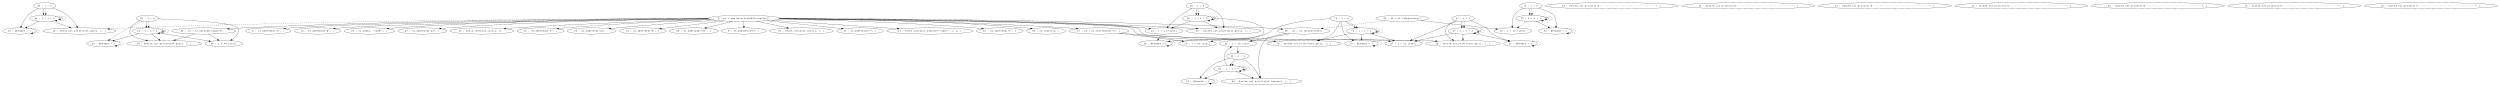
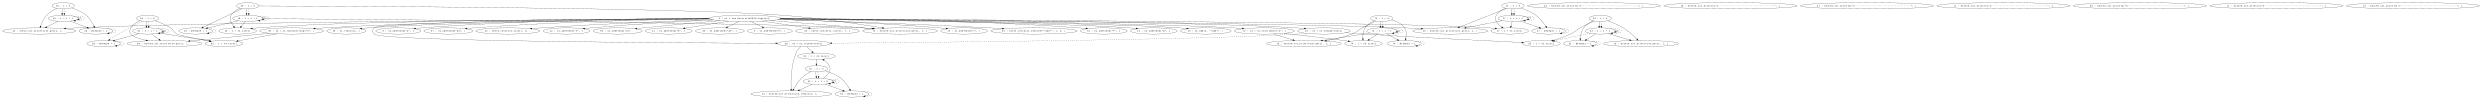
edge "6 : n1 = new RecursiveOOStringList()" -> "42 : Check.out.println(n1.get(i, ), )": style dashed -> solid
edge "6 : n1 = new RecursiveOOStringList()" -> "49 : n2 = n1.toUpperCase()": added
edge "18 : i < n1.size()" -> "18 : @temp20 = i": now "18 : i = 0" -> "18 : @temp20 = i"
edge "74 : i = i + 1" -> "27 : i < n1.size()": now "74 : i = i + 1" -> "74 : i < n3.size()"
node "55 : System.out.println(n2.get(i, ), )": added
